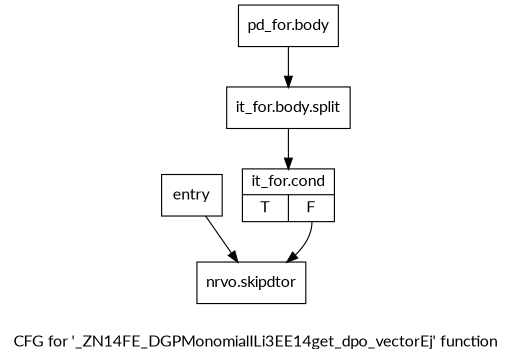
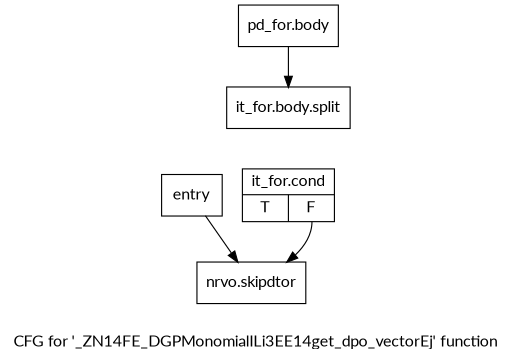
edge "it_for.body.split" -> "it_for.cond": removed
